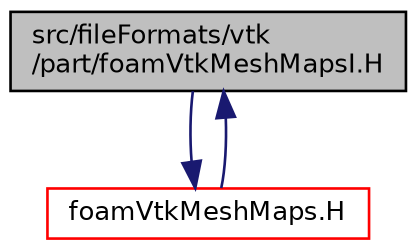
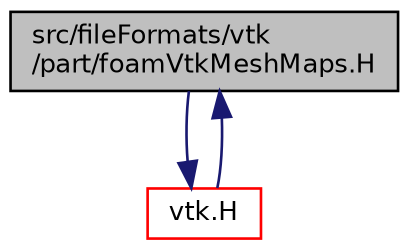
node "src/fileFormats/vtk /part/foamVtkMeshMapsI.H": label "src/fileFormats/vtk /part/foamVtkMeshMapsI.H" -> "src/fileFormats/vtk /part/foamVtkMeshMaps.H"
node "foamVtkMeshMaps.H": label "foamVtkMeshMaps.H" -> "vtk.H"
